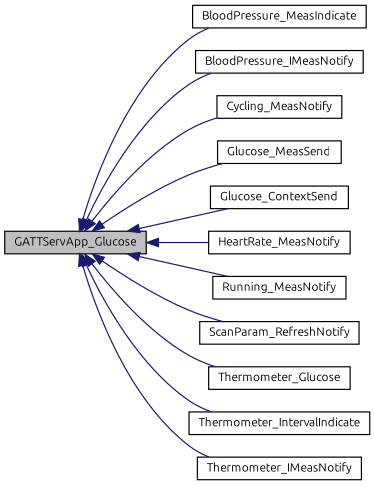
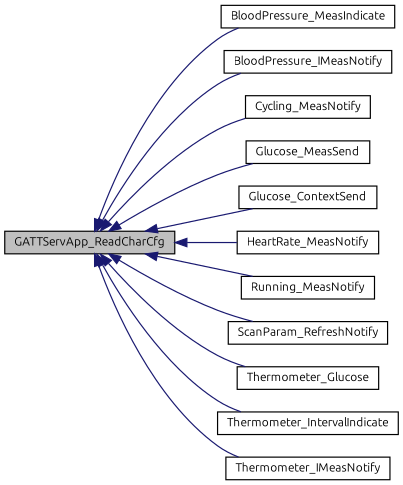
node "GATTServApp_Glucose": label "GATTServApp_Glucose" -> "GATTServApp_ReadCharCfg"
